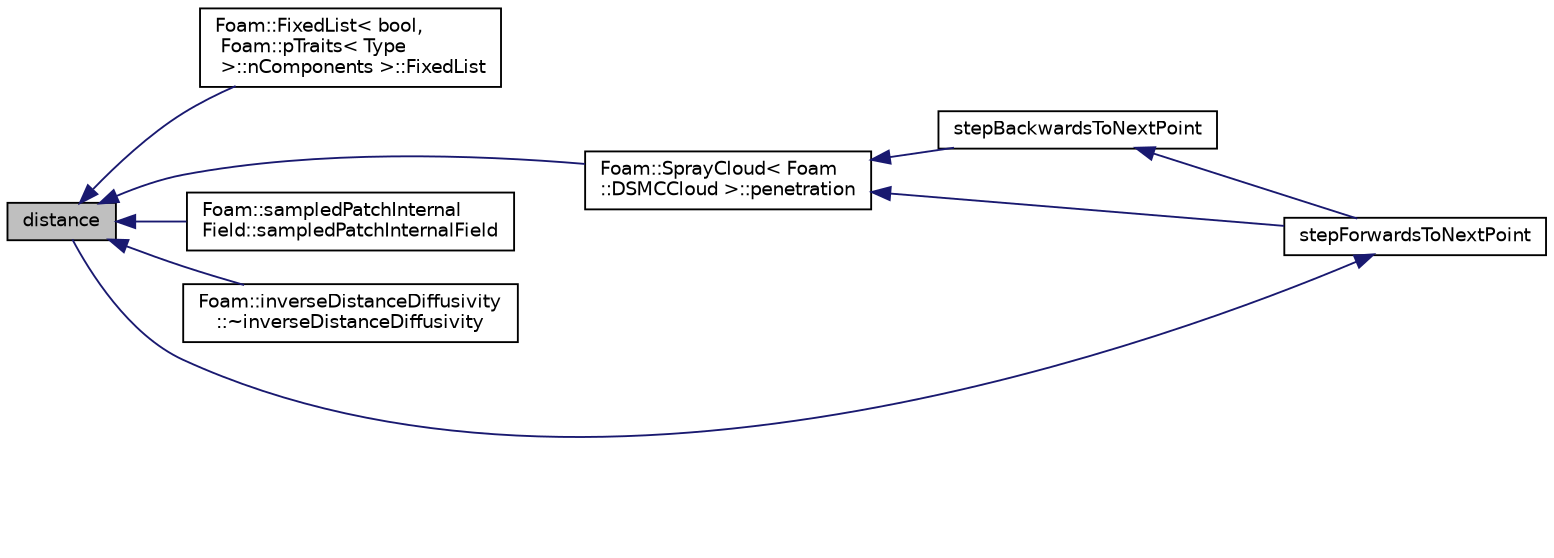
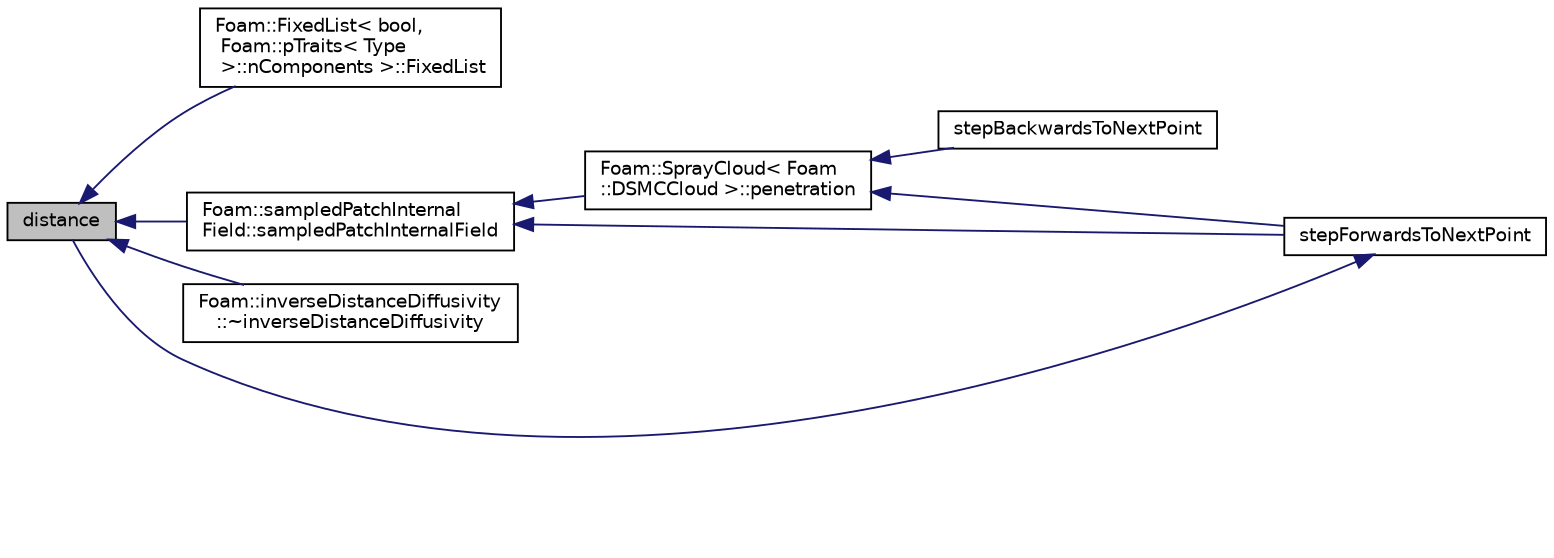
edge "Foam::SprayCloud< Foam ::DSMCCloud >::penetration" -> "distance": now "Foam::SprayCloud< Foam ::DSMCCloud >::penetration" -> "Foam::sampledPatchInternal Field::sampledPatchInternalField"
edge "stepForwardsToNextPoint" -> "stepBackwardsToNextPoint": now "stepForwardsToNextPoint" -> "Foam::sampledPatchInternal Field::sampledPatchInternalField"
